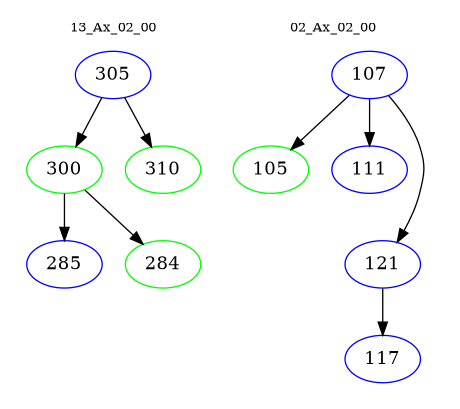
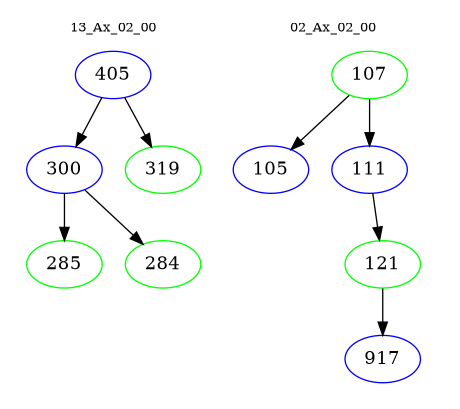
node "305": label "305" -> "405"
node "107": color blue -> green
edge "107" -> "121": now "111" -> "121"
node "300": color green -> blue
node "310": label "310" -> "319"
node "105": color green -> blue
node "285": color blue -> green
node "121": color blue -> green
node "117": label "117" -> "917"
